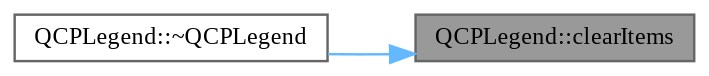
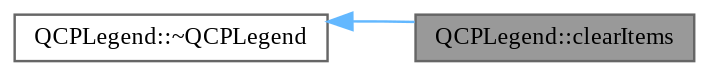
edge "QCPLegend::~QCPLegend" -> "QCPLegend::clearItems": reversed
